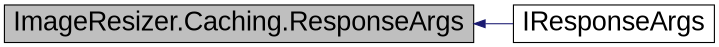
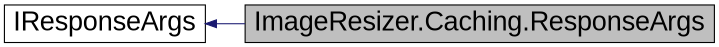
edge "IResponseArgs" -> "ImageResizer.Caching.ResponseArgs": reversed
